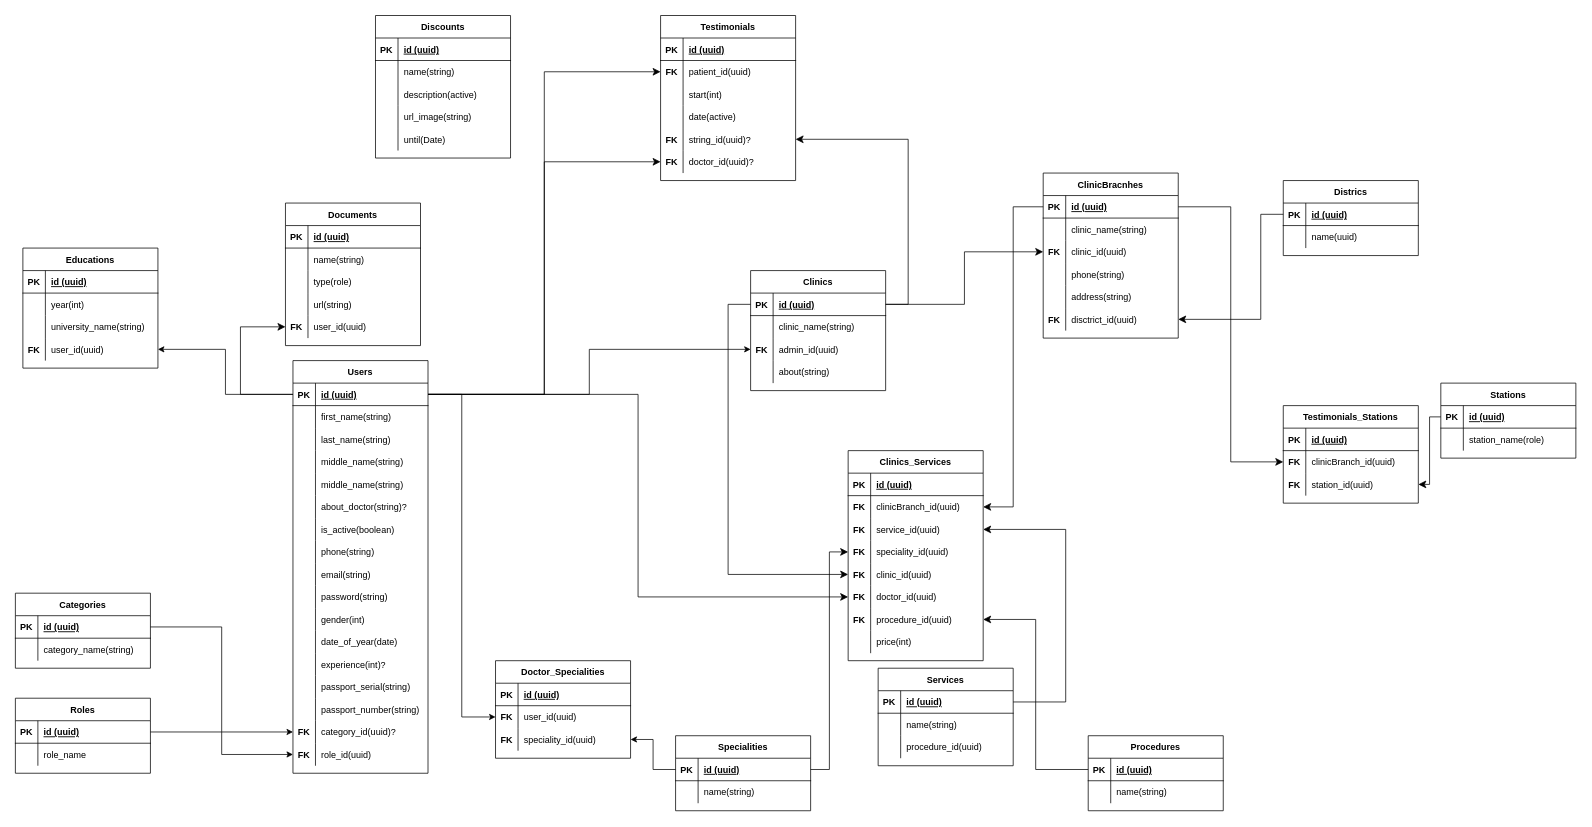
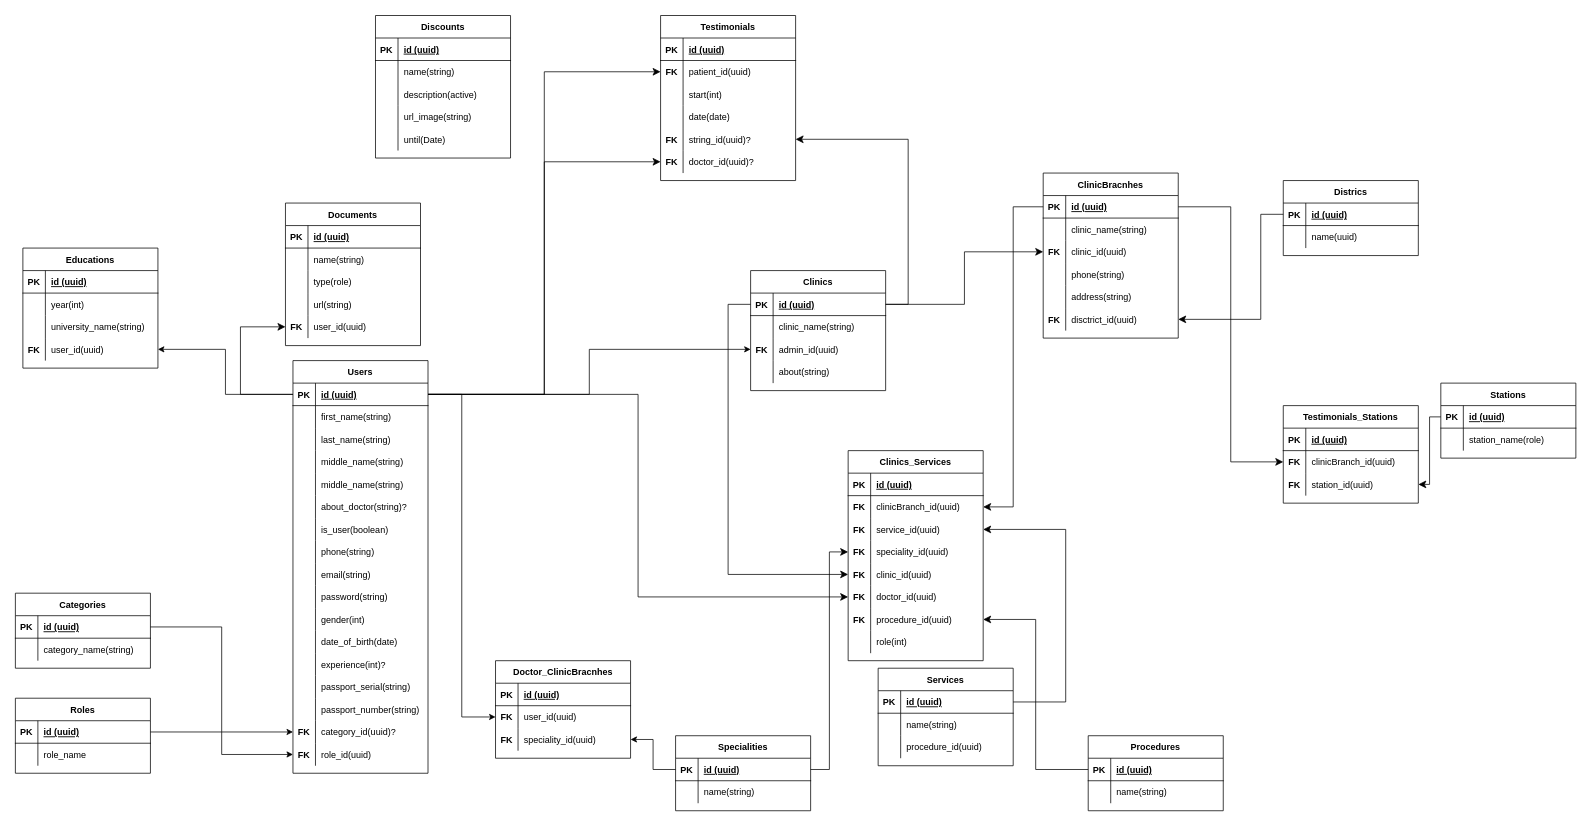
node "date(active)": label "date(active)" -> "date(date)"
node "is_active(boolean)": label "is_active(boolean)" -> "is_user(boolean)"
node "date_of_year(date)": label "date_of_year(date)" -> "date_of_birth(date)"
node "price(int)": label "price(int)" -> "role(int)"
node "Doctor_Specialities": label "Doctor_Specialities" -> "Doctor_ClinicBracnhes"
